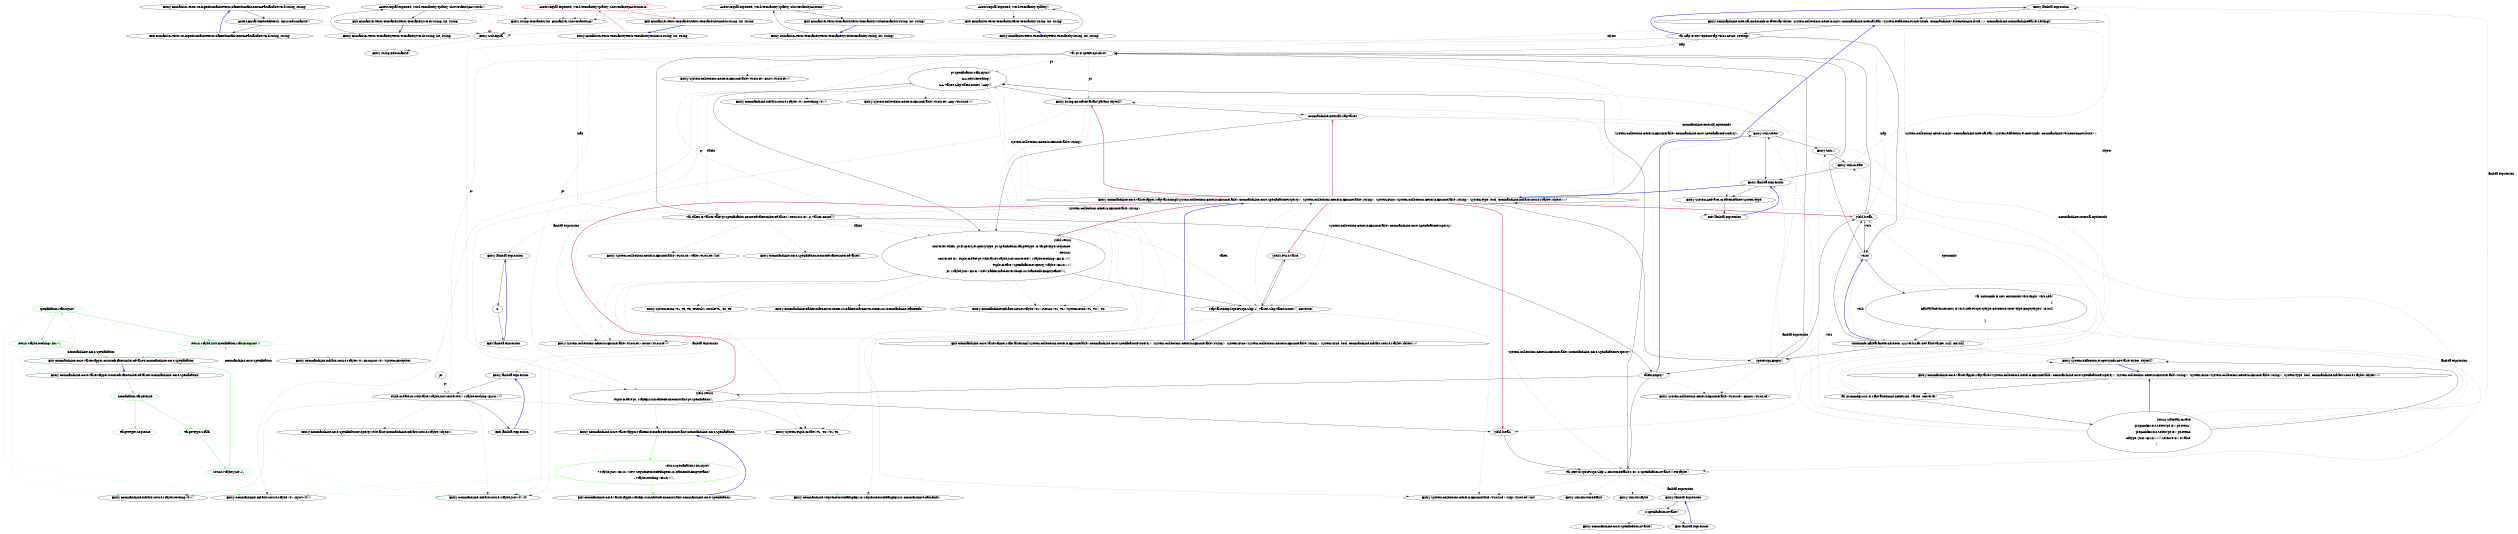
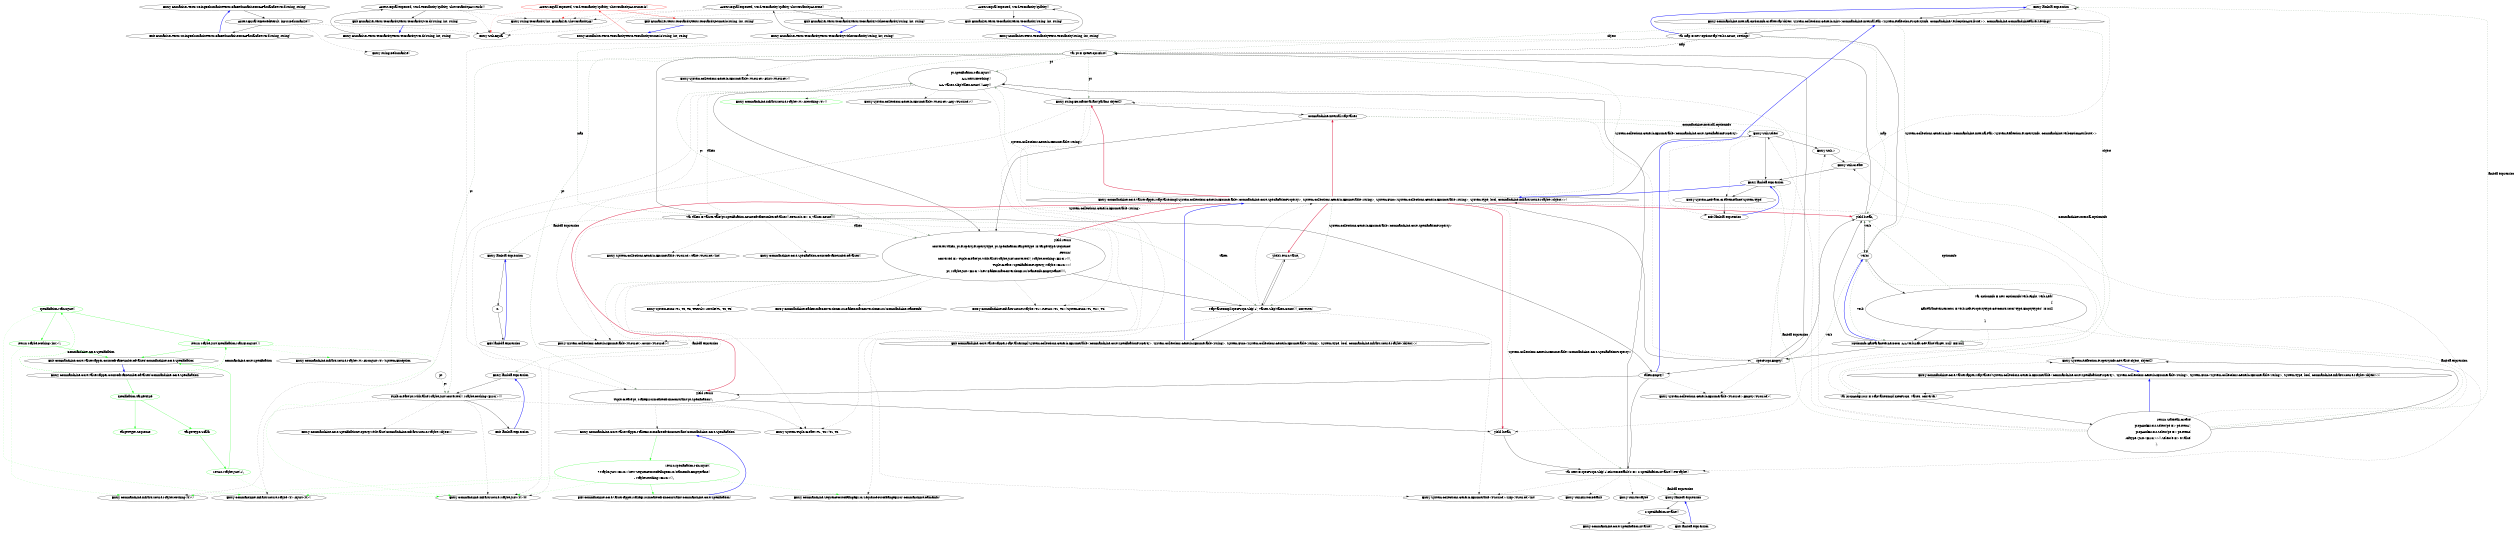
edge "Entry Unk.Equal" -> "Entry string.Dehumanize()": now "Assert.Equal(expectedResult, input.Dehumanize())" -> "Entry string.Dehumanize()"
edge "verbs" -> "var pt = specProps.First()": removed
node "Entry CommandLine.Infrastructure.Maybe<T>.IsNothing<T>()": color black -> green
